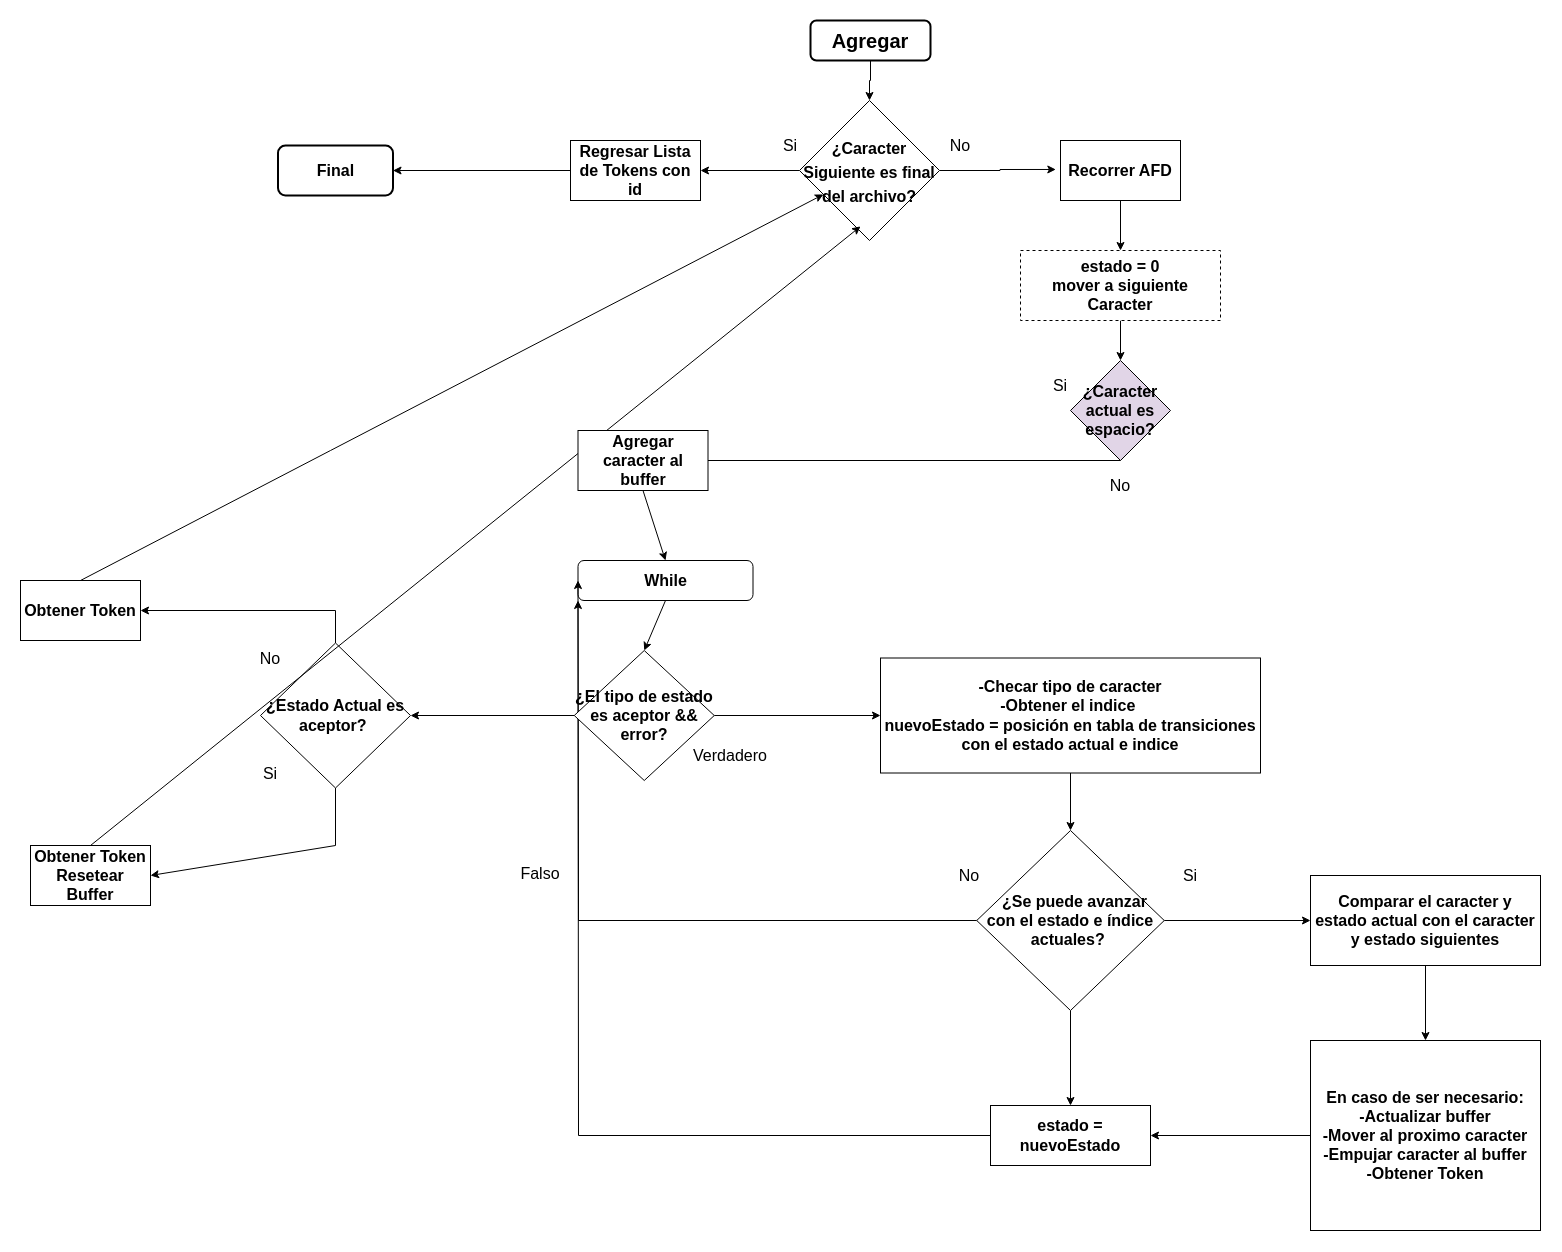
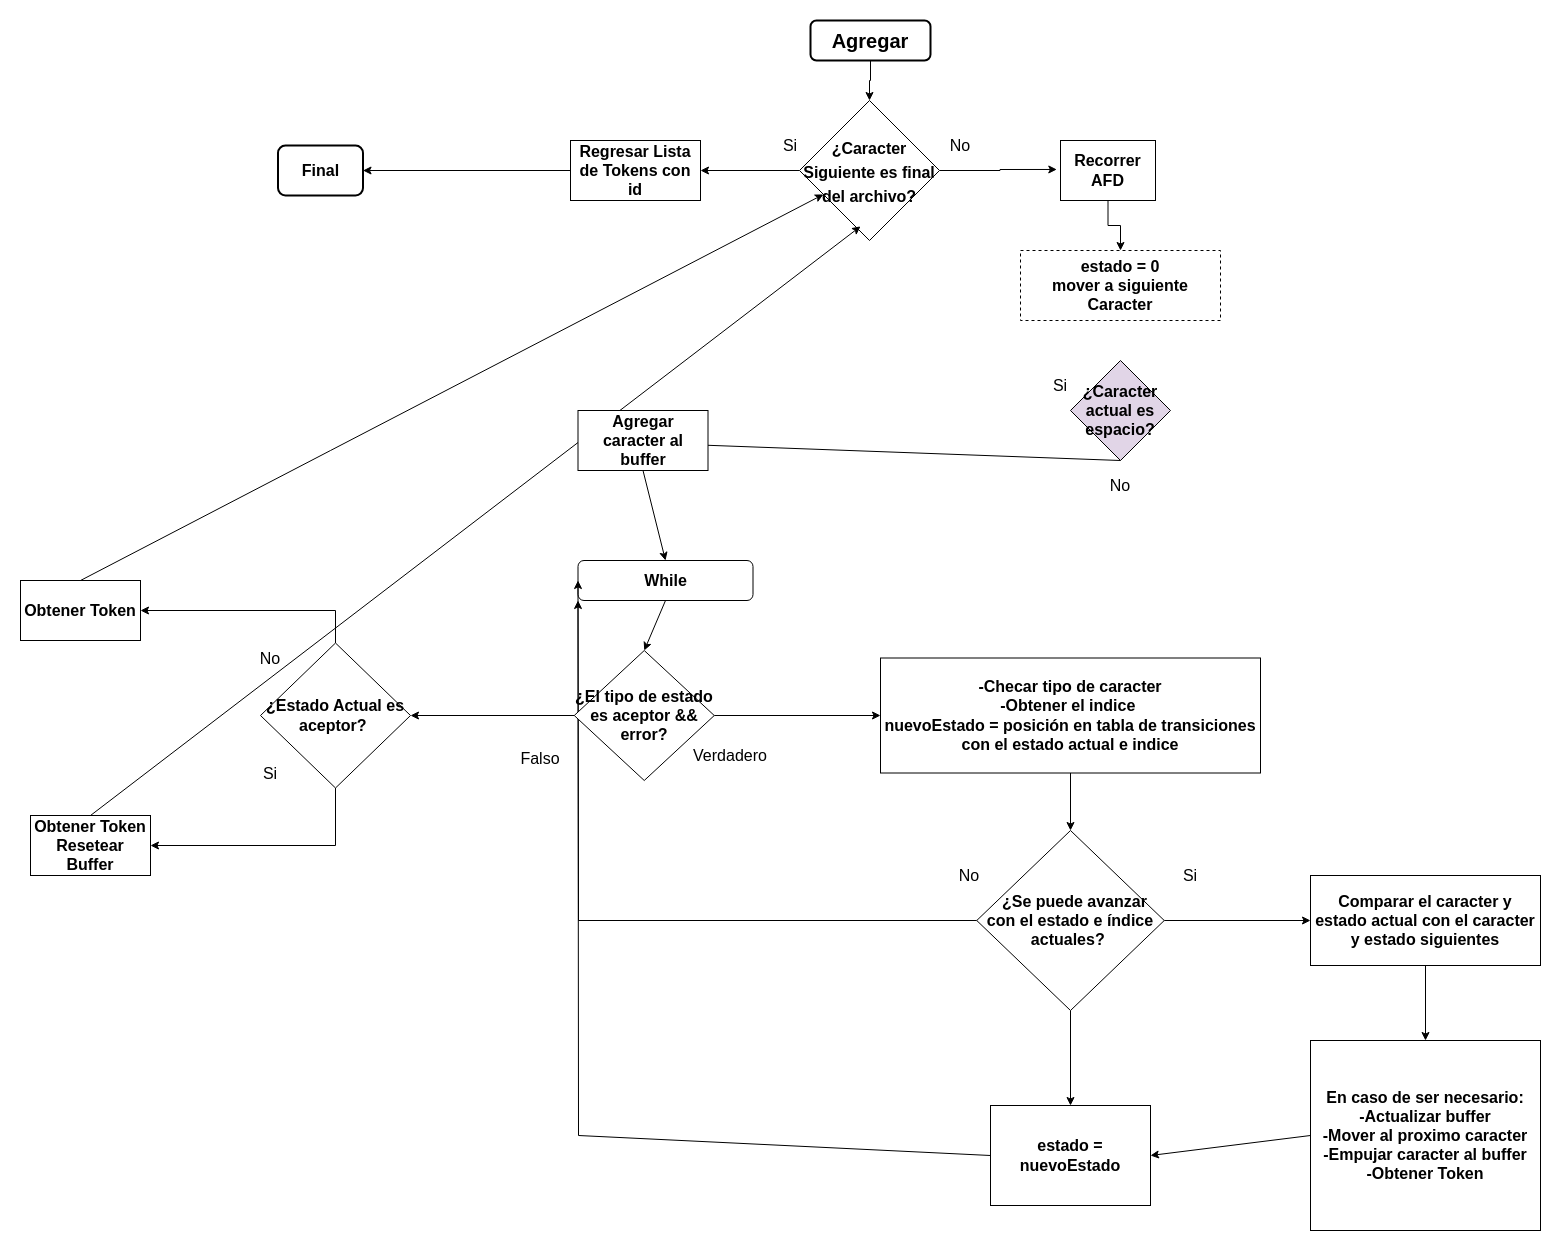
node "Final": size 115x50 -> 85x50
node "Recorrer AFD": size 120x60 -> 95x60
edge "estado = 0 mover a siguiente Caracter" -> "¿Caracter actual es espacio?": removed
node "Agregar caracter al buffer": moved (643, 461) -> (643, 441)
node "Falso": moved (541, 873) -> (541, 758)
node "Obtener Token Resetear Buffer": moved (91, 876) -> (91, 846)
node "estado = nuevoEstado": size 160x60 -> 160x100
